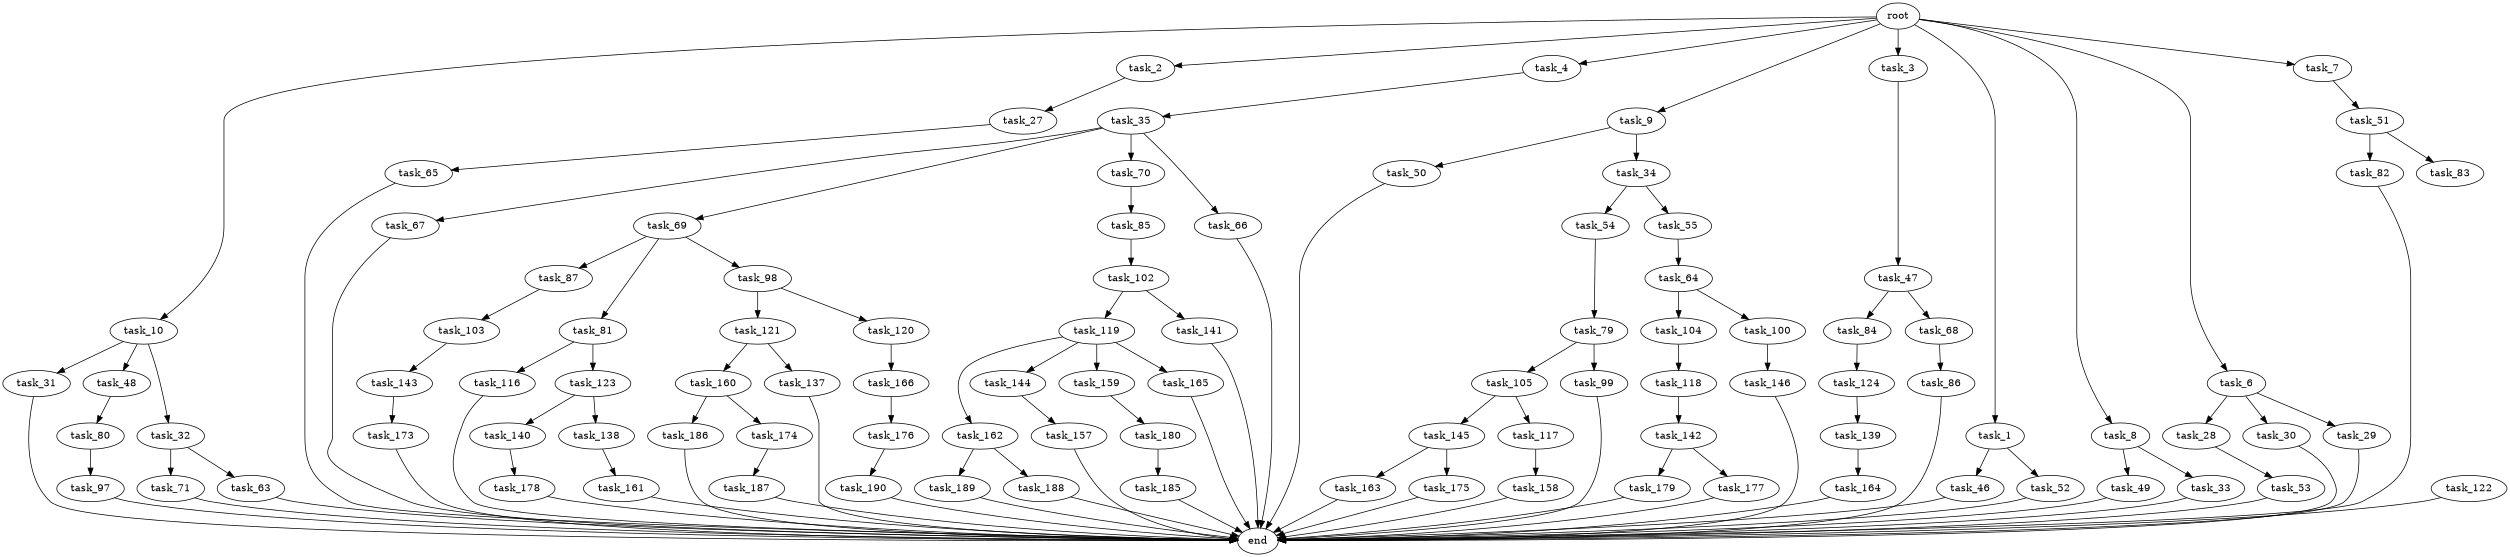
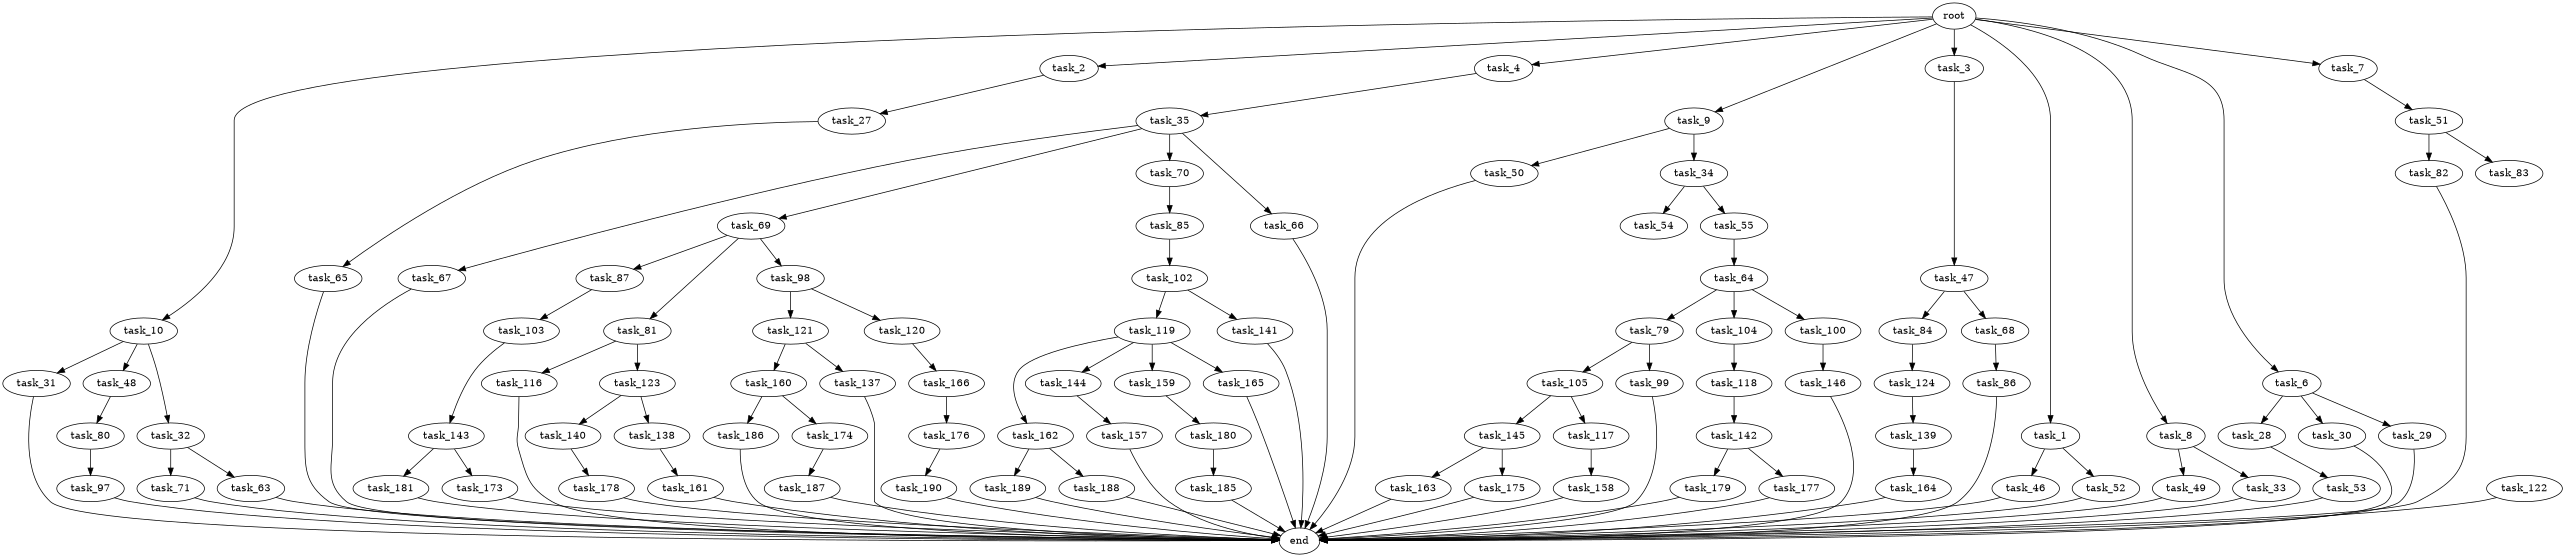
edge "task_54" -> "task_79": now "task_64" -> "task_79"
node "task_181": added
